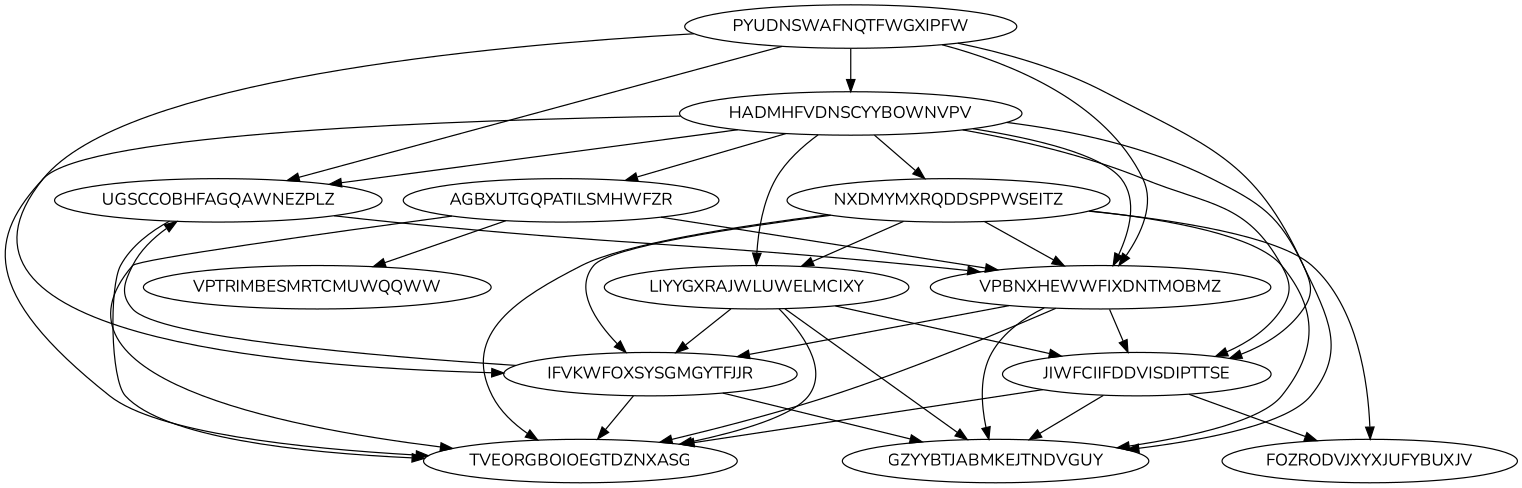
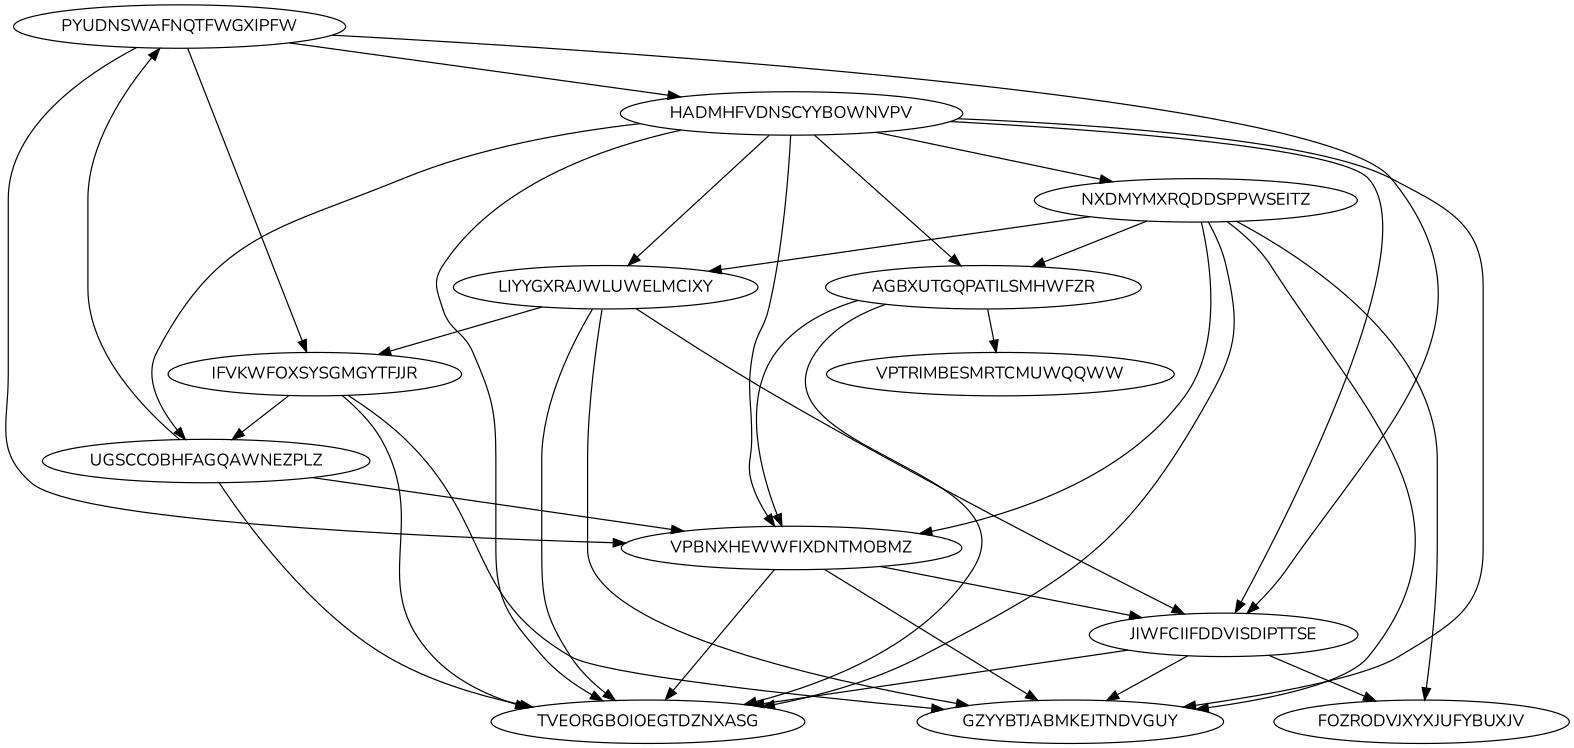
edge "PYUDNSWAFNQTFWGXIPFW" -> "UGSCCOBHFAGQAWNEZPLZ": reversed
edge "NXDMYMXRQDDSPPWSEITZ" -> "IFVKWFOXSYSGMGYTFJJR": now "NXDMYMXRQDDSPPWSEITZ" -> "AGBXUTGQPATILSMHWFZR"
edge "VPBNXHEWWFIXDNTMOBMZ" -> "IFVKWFOXSYSGMGYTFJJR": removed
